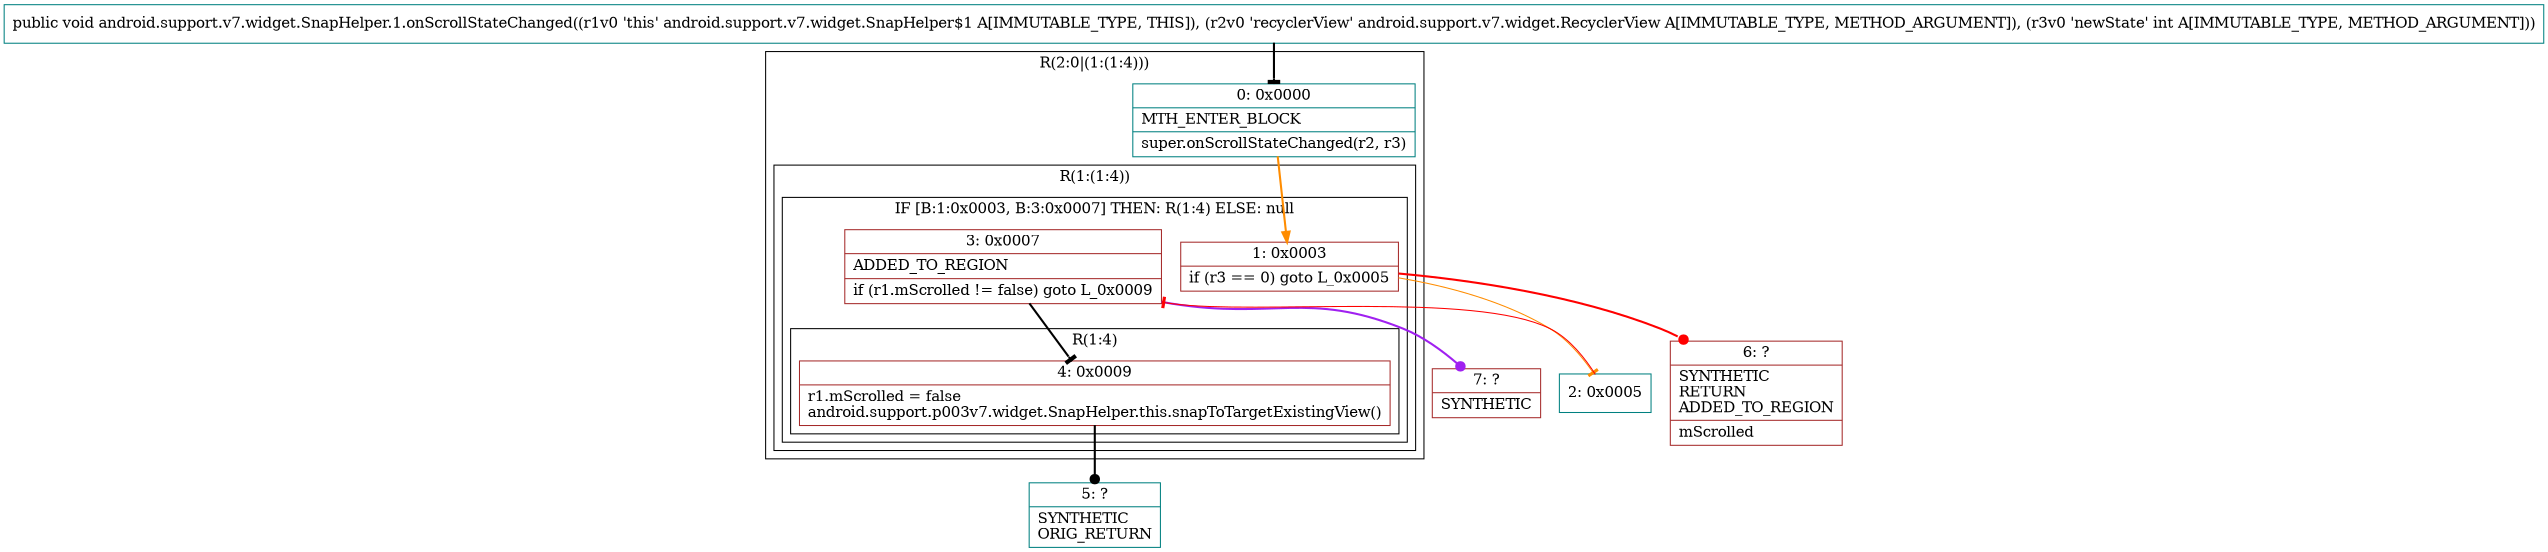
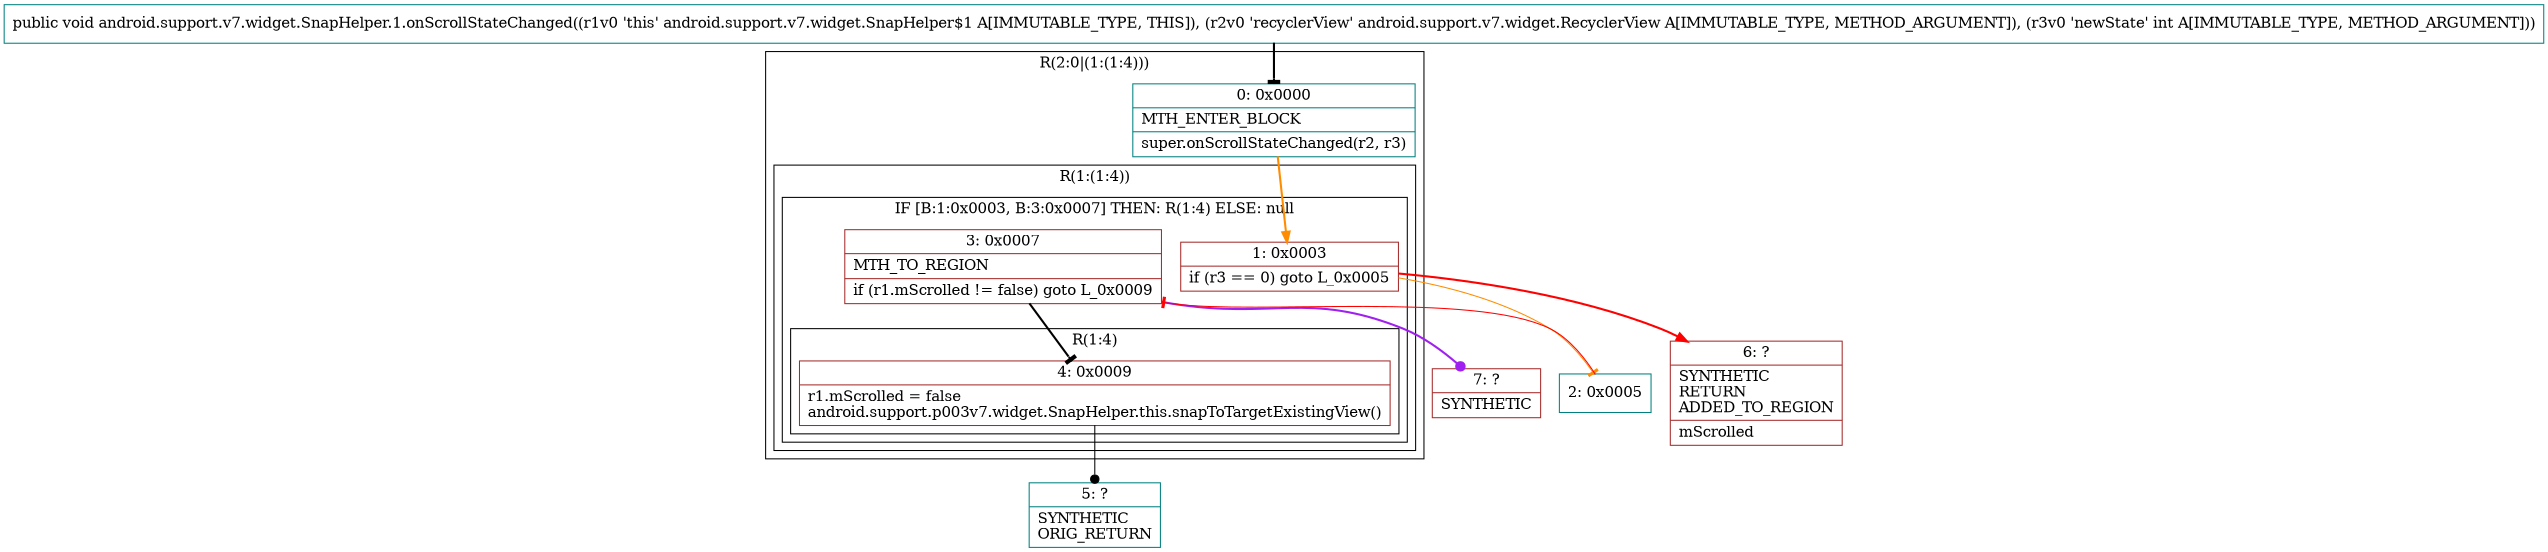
node "3: 0x0007": text "ADDED_TO_REGION" -> "MTH_TO_REGION"
edge "1: 0x0003" -> "6: ?": arrowhead dot -> normal
edge "4: 0x0009" -> "5: ?": style bold -> solid
